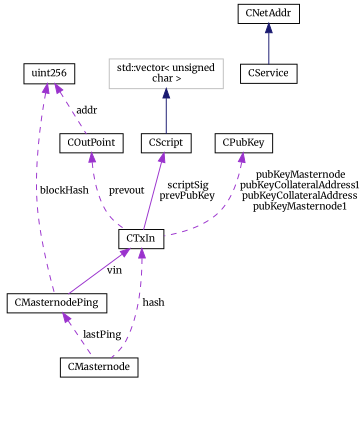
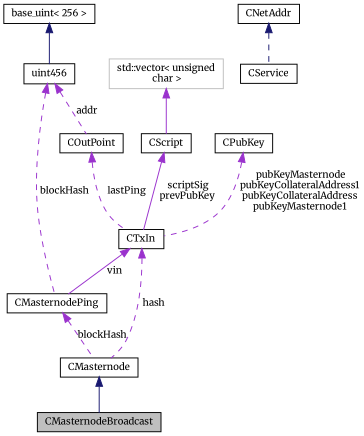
node "base_uint< 256 >": added
edge "CService" -> "CNetAddr": style solid -> dashed
node "uint256": label "uint256" -> "uint456"
edge "CScript" -> "std::vector< unsigned char >": color midnightblue -> darkorchid3
edge "CTxIn" -> "COutPoint": label " prevout" -> " lastPing"
edge "CMasternode" -> "CMasternodePing": label " lastPing" -> " blockHash"
node "CMasternodeBroadcast": added
